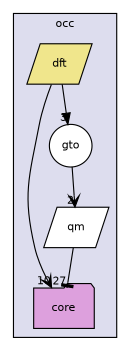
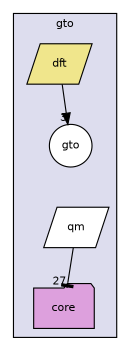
cluster "occ": label "occ" -> "gto"
edge "dft" -> "core": removed
edge "gto" -> "qm": removed
